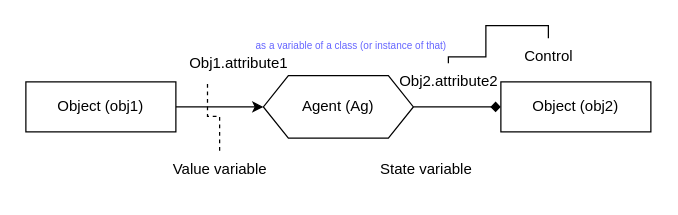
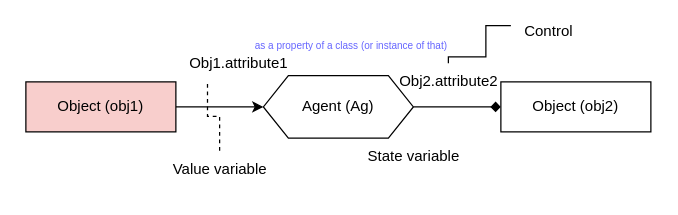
node "as a variable of a class (or instance of that)": label "as a variable of a class (or instance of that)" -> "as a property of a class (or instance of that)"
node "Control": moved (548, 57) -> (548, 32)
node "Object (obj1)": fillcolor #ffffff -> #f8cecc
node "State variable": moved (426, 169) -> (413, 157)
